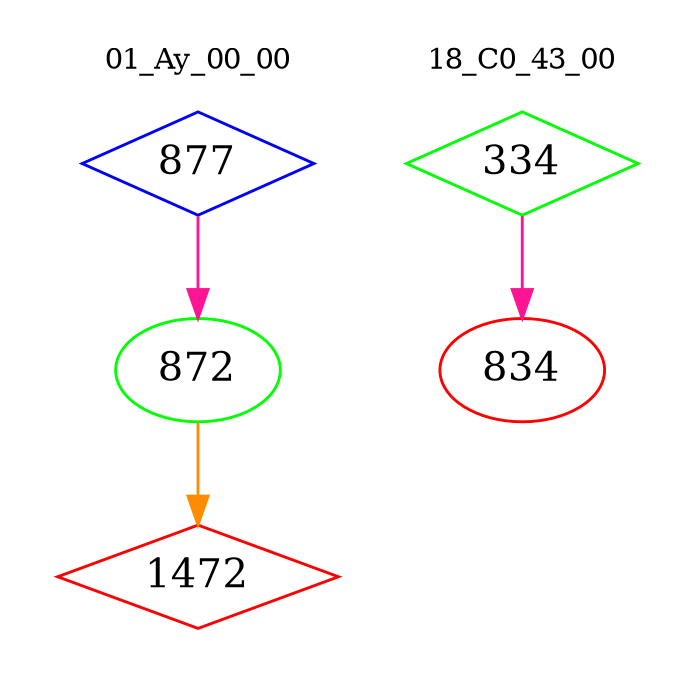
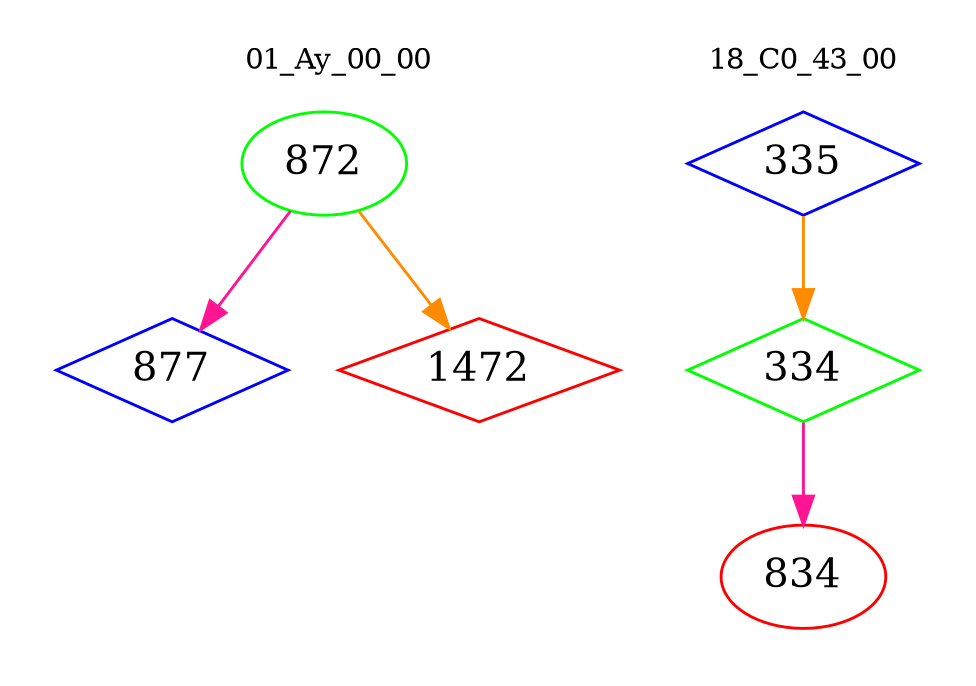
node "335": added
edge "877" -> "872": reversed
